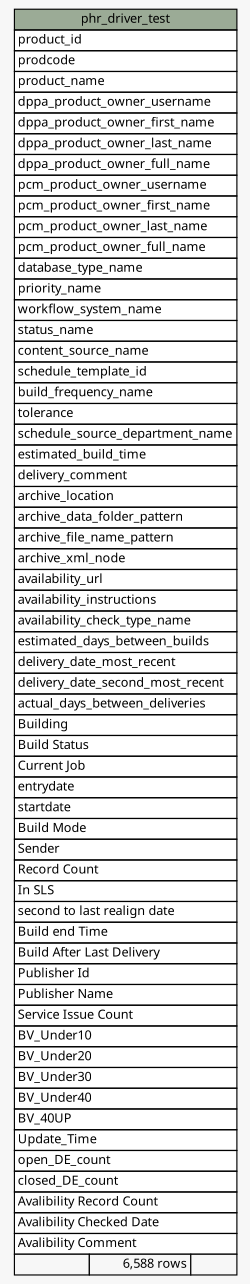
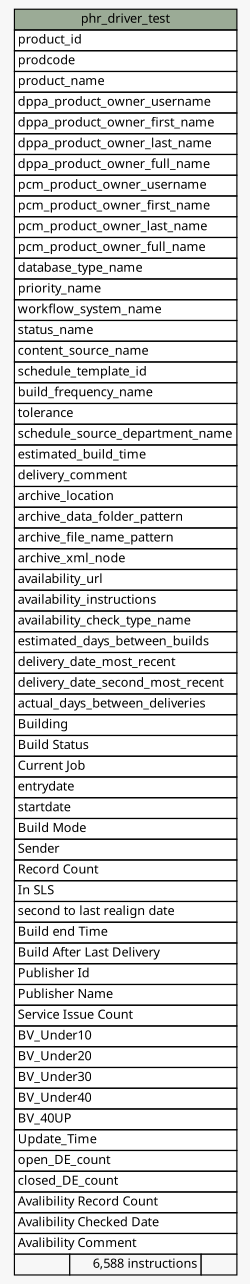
node "phr_driver_test": text "6,588 rows" -> "6,588 instructions"
